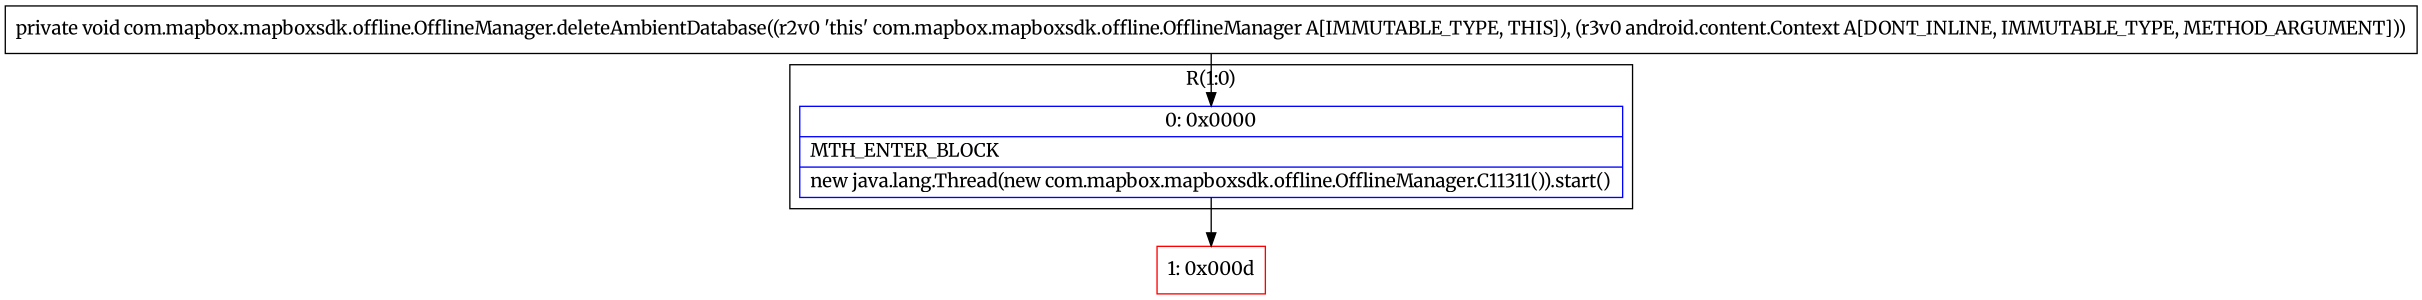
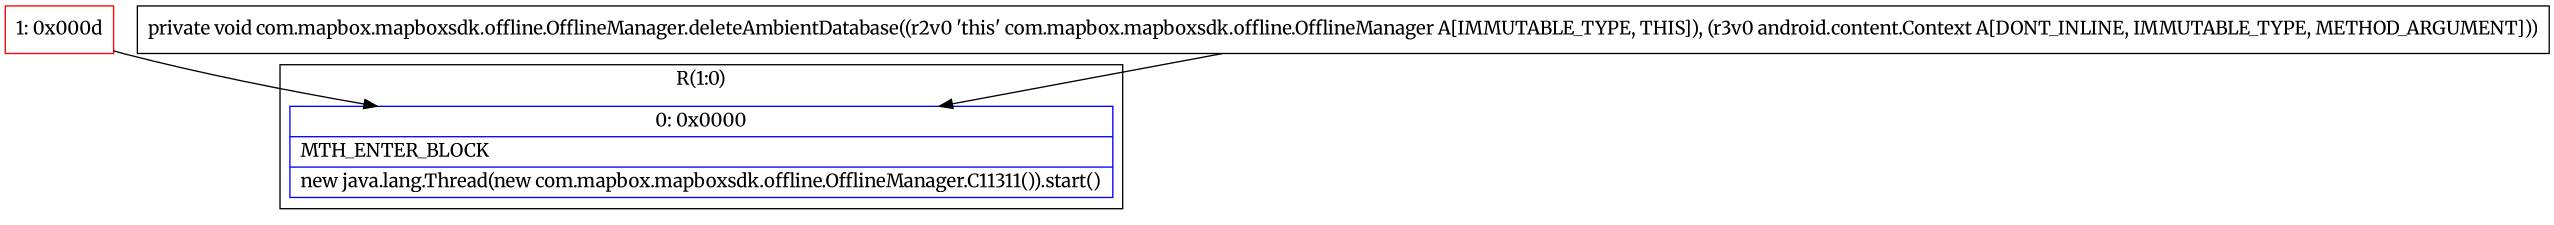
edge "0: 0x0000" -> "1: 0x000d": reversed
